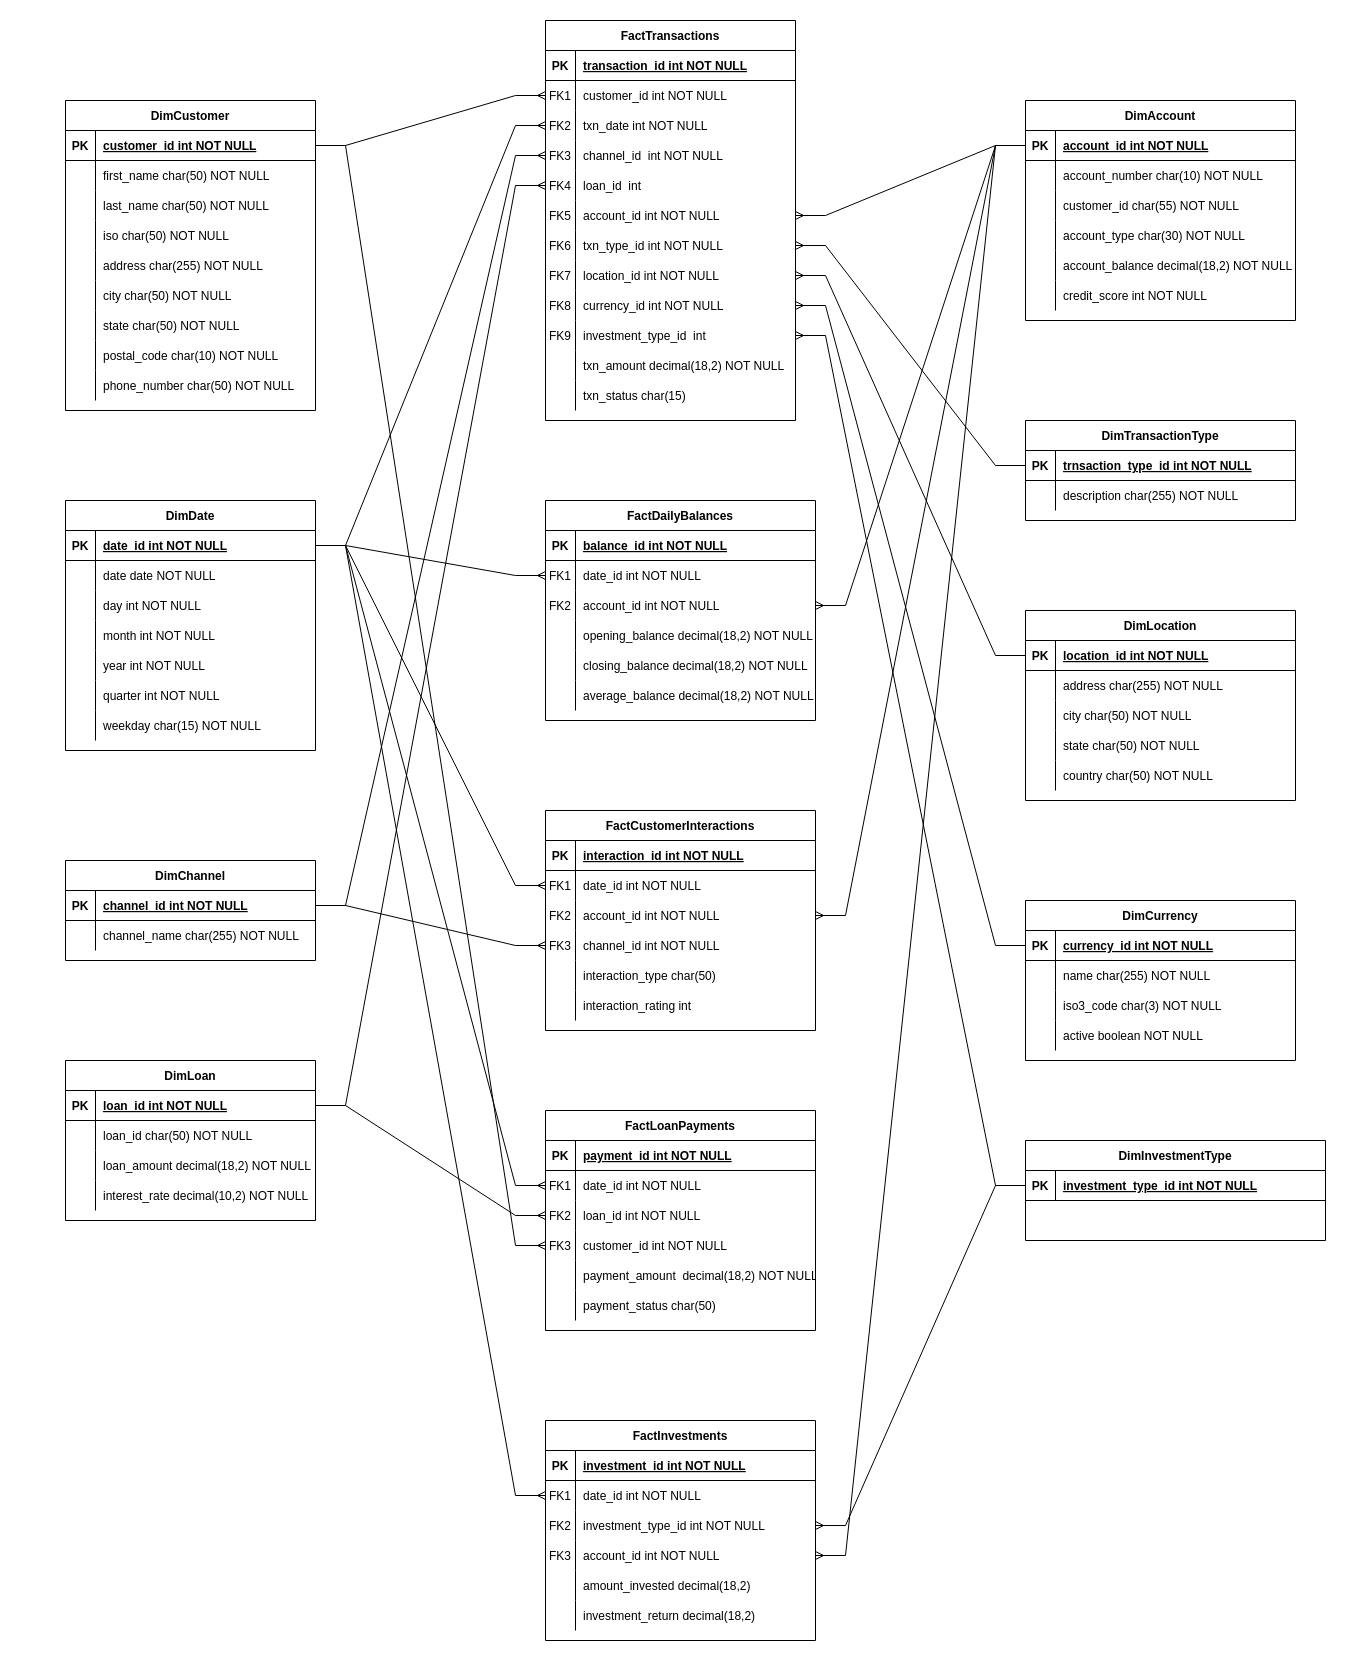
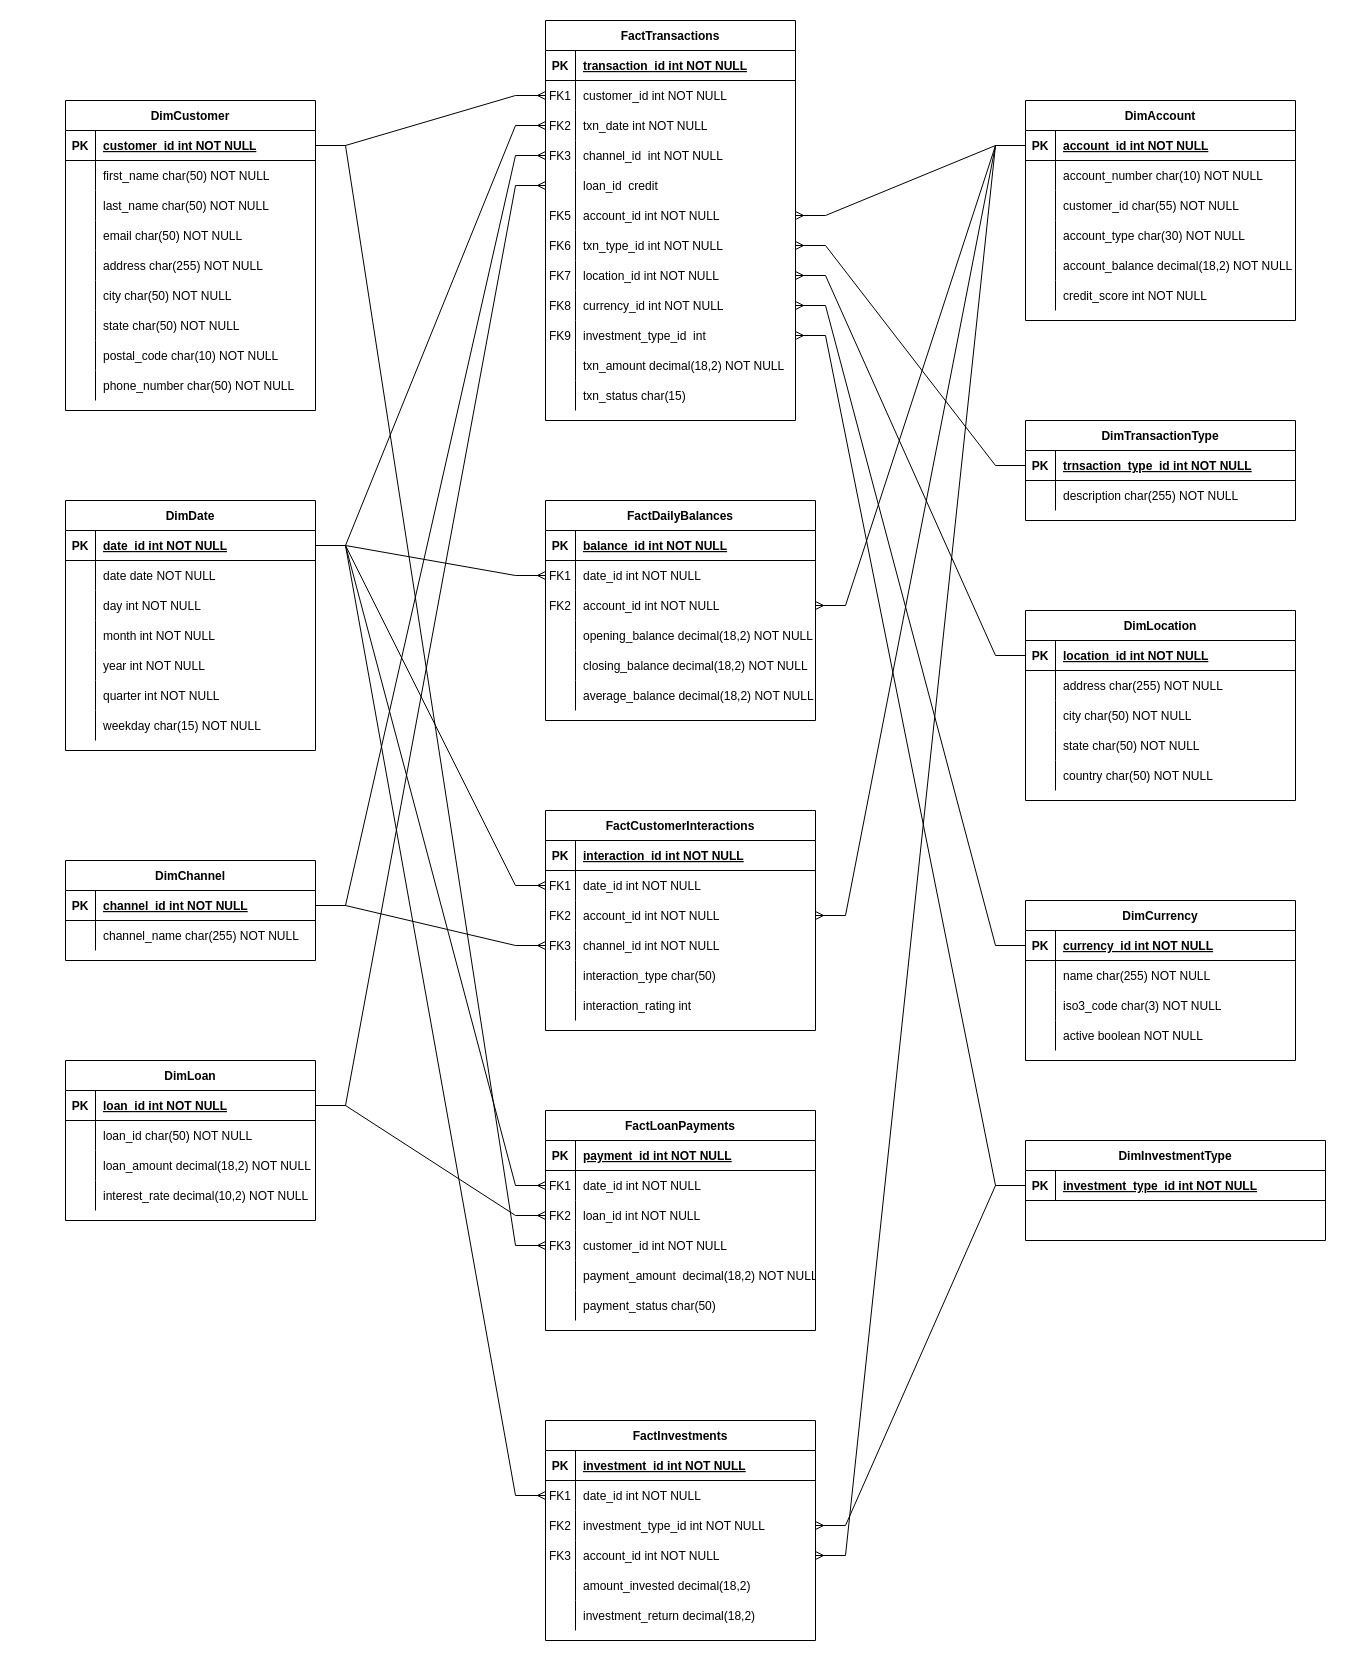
node "FK4": removed
node "loan_id int": label "loan_id int" -> "loan_id credit"
node "iso char(50) NOT NULL": label "iso char(50) NOT NULL" -> "email char(50) NOT NULL"
